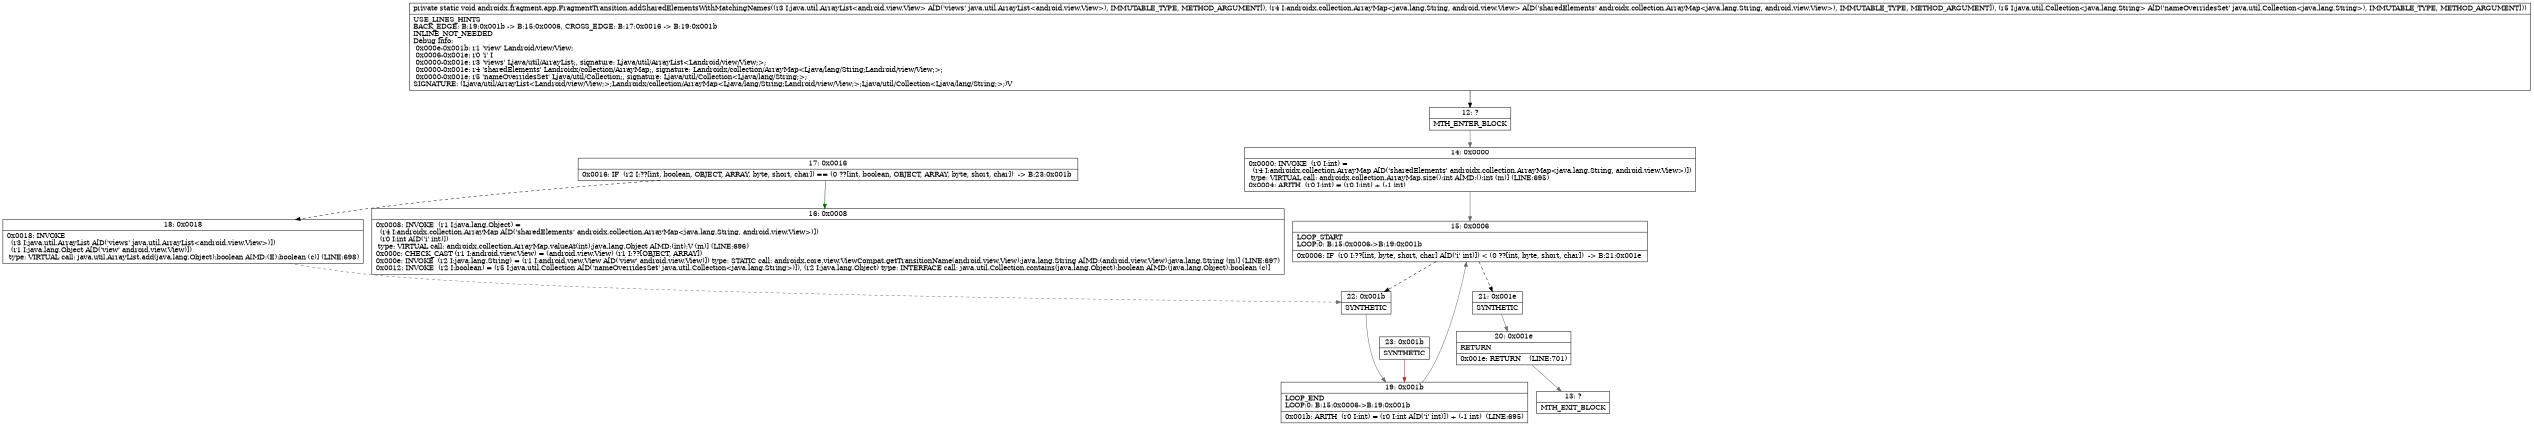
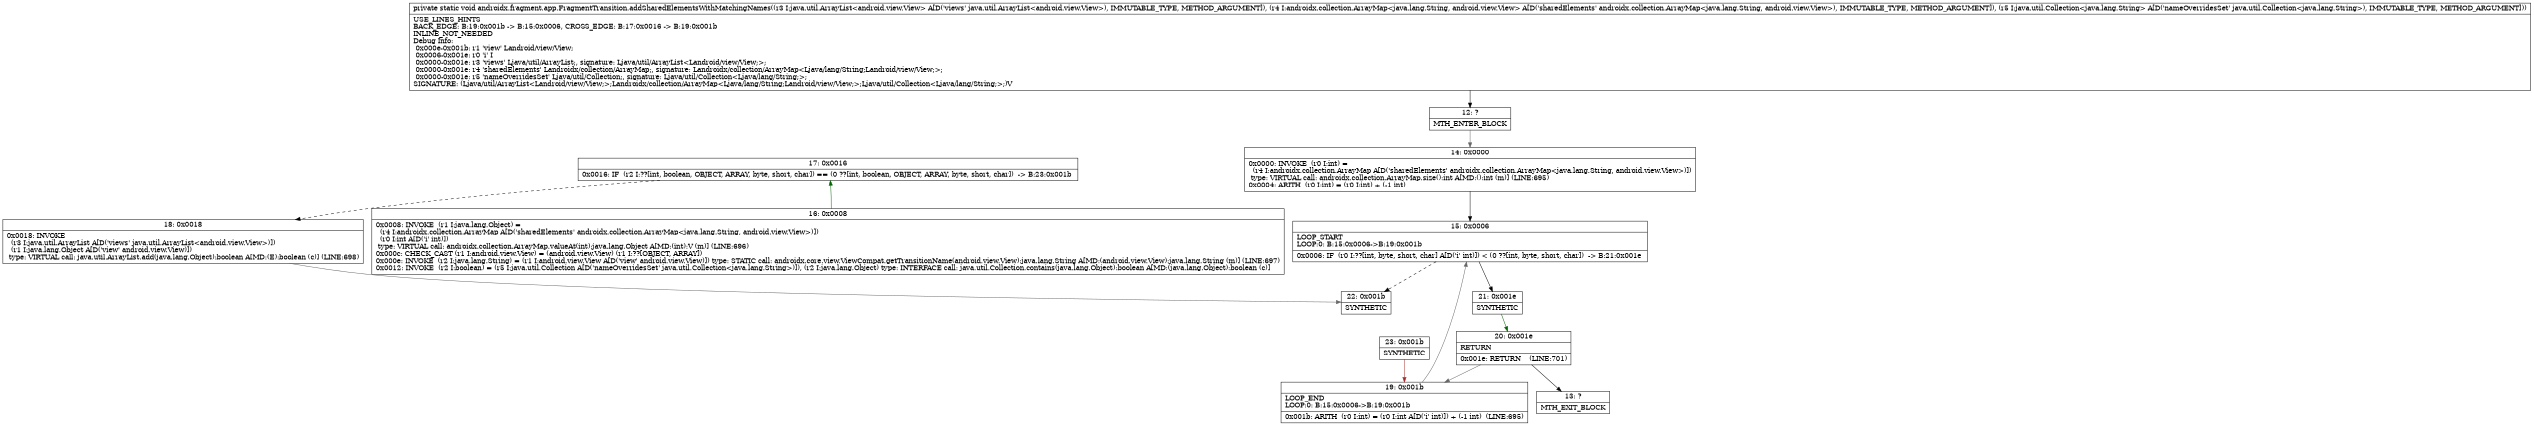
edge "17: 0x0016" -> "16: 0x0008": reversed
edge "14: 0x0000" -> "15: 0x0006": color gray40 -> black
edge "15: 0x0006" -> "21: 0x001e": style dashed -> solid
edge "18: 0x0018" -> "22: 0x001b": style dashed -> solid
edge "21: 0x001e" -> "20: 0x001e": color gray40 -> darkgreen
edge "22: 0x001b" -> "19: 0x001b": now "20: 0x001e" -> "19: 0x001b"
edge "20: 0x001e" -> "13: ?": color gray40 -> black
